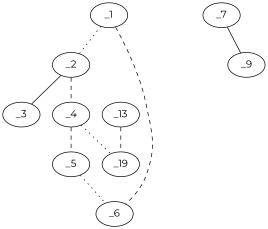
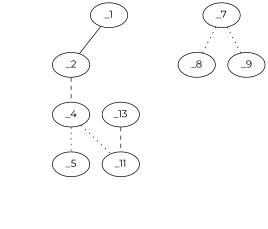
edge "_1" -- "_2": style dotted -> solid
edge "_7" -- "_9": style solid -> dotted
node "_8": added
node "_3": removed
edge "_4" -- "_5": style dashed -> dotted
node "_19": label "_19" -> "_11"
node "_6": removed
